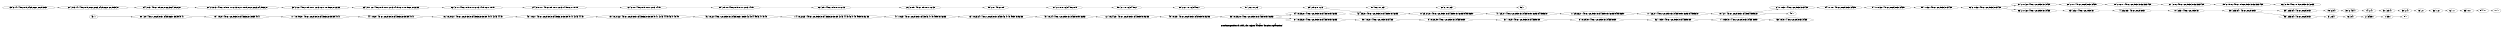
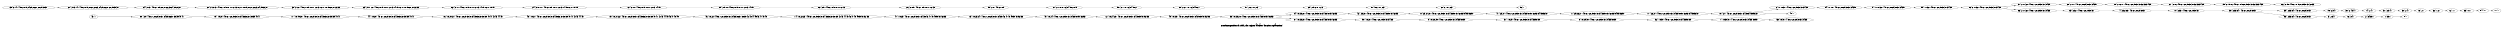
edge "29 | 2 5 6 : 0 1 2 3" -> "42 | 25 28 : 4 5 6 7 28 29 30 31 34 35 50 51 52 53": now "34 | 18 25 28 : 4 5 6 7 28 29 30 31 34 35 50 51 52 53" -> "42 | 25 28 : 4 5 6 7 28 29 30 31 34 35 50 51 52 53"
